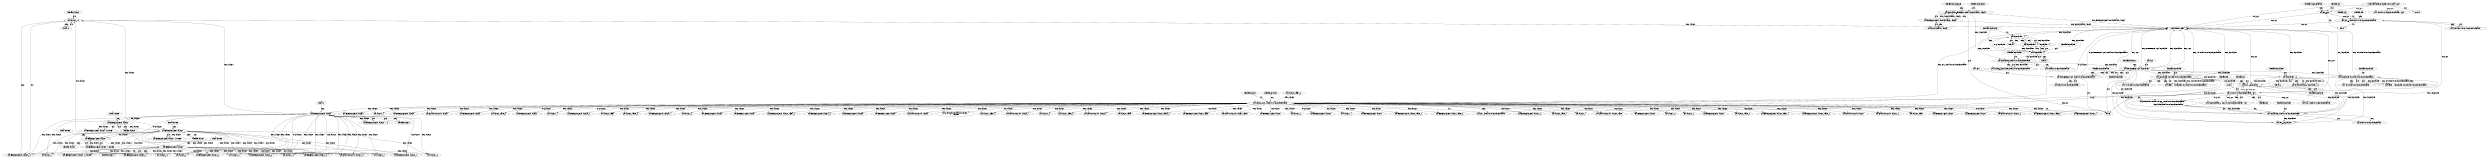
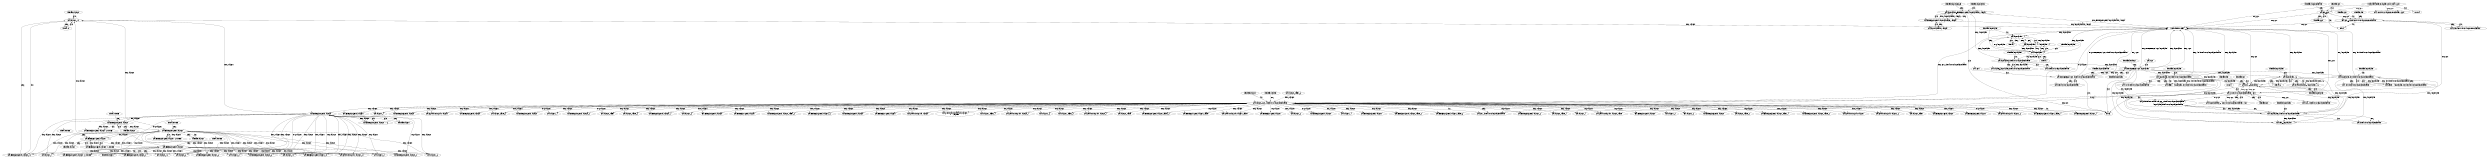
node "(Identifier,pptr)": added
edge "(Call,lmp_obj_len - 16)" -> "(Literal,16)": added, label "CFG:"
node "(Identifier,pptr_tlen)": label "(Identifier,pptr_tlen)" -> "(Identifier,obj_tlen)"
node "(Literal,8)": removed
